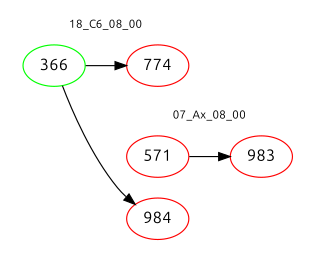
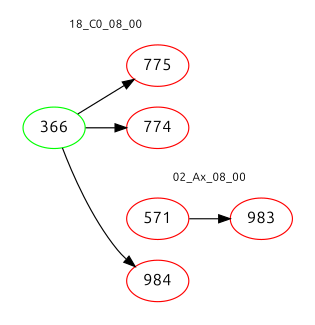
cluster "18_C6_08_00": label "18_C6_08_00" -> "18_C0_08_00"
node "775": added
cluster "07_Ax_08_00": label "07_Ax_08_00" -> "02_Ax_08_00"
